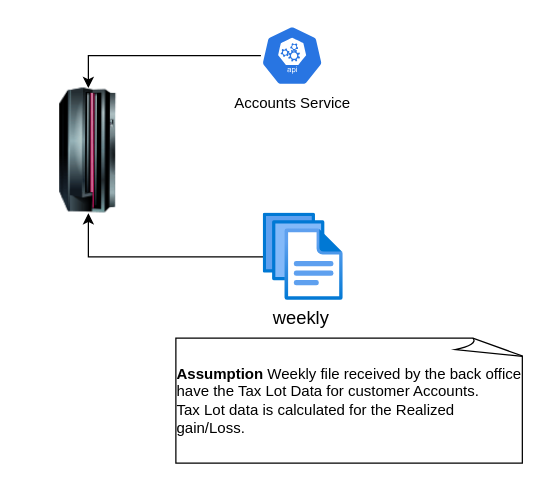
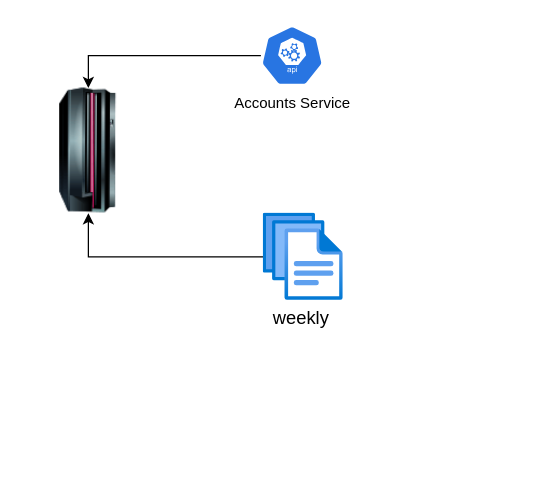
node "Assumption Weekly file received by the back office have the Tax Lot Data for customer Accounts. Tax Lot data is calculated for the Realized gain/Loss.": removed
